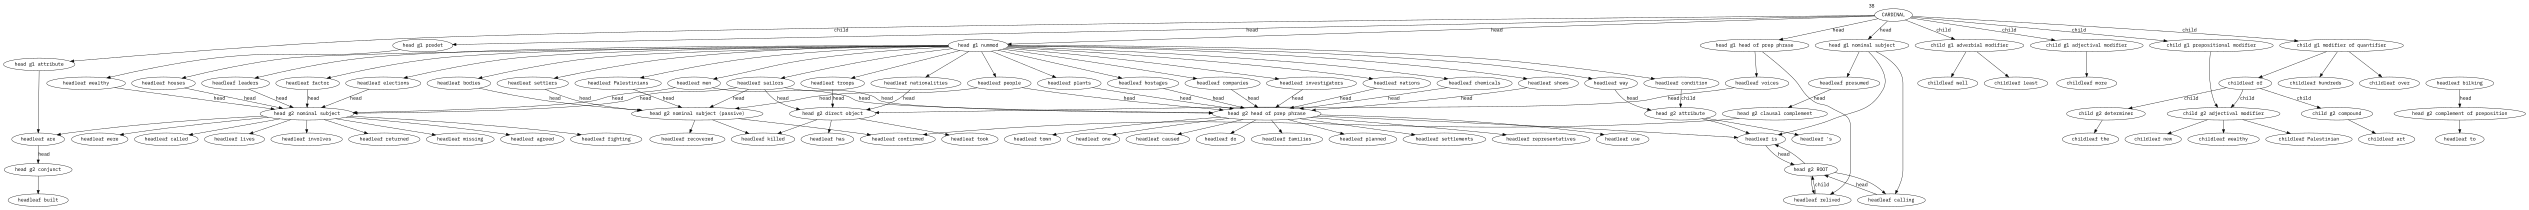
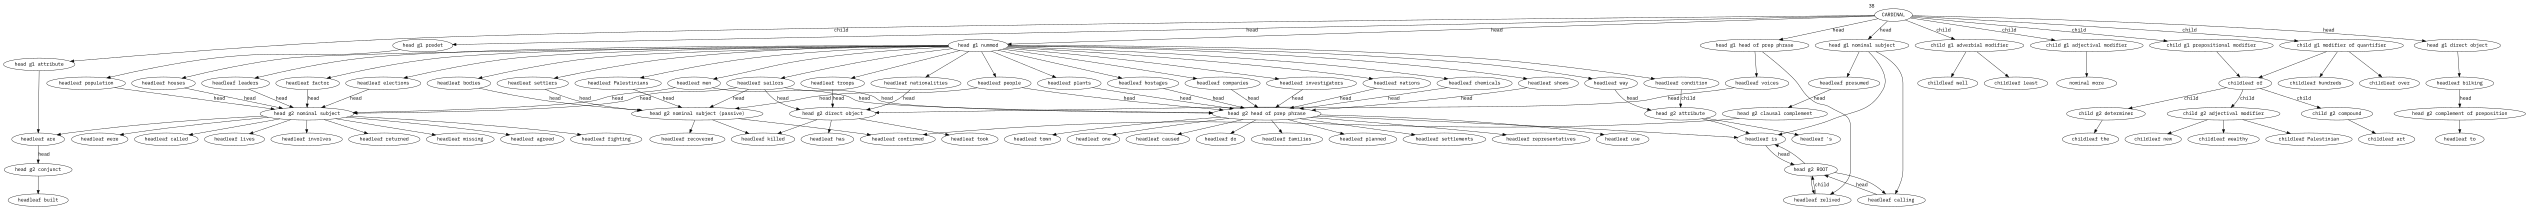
node "head g1 direct object": added
edge "child g1 prepositional modifier" -> "child g2 adjectival modifier": now "child g1 prepositional modifier" -> "childleaf of"
node "headleaf wealthy": label "headleaf wealthy" -> "headleaf population"
node "childleaf more": label "childleaf more" -> "nominal more"
